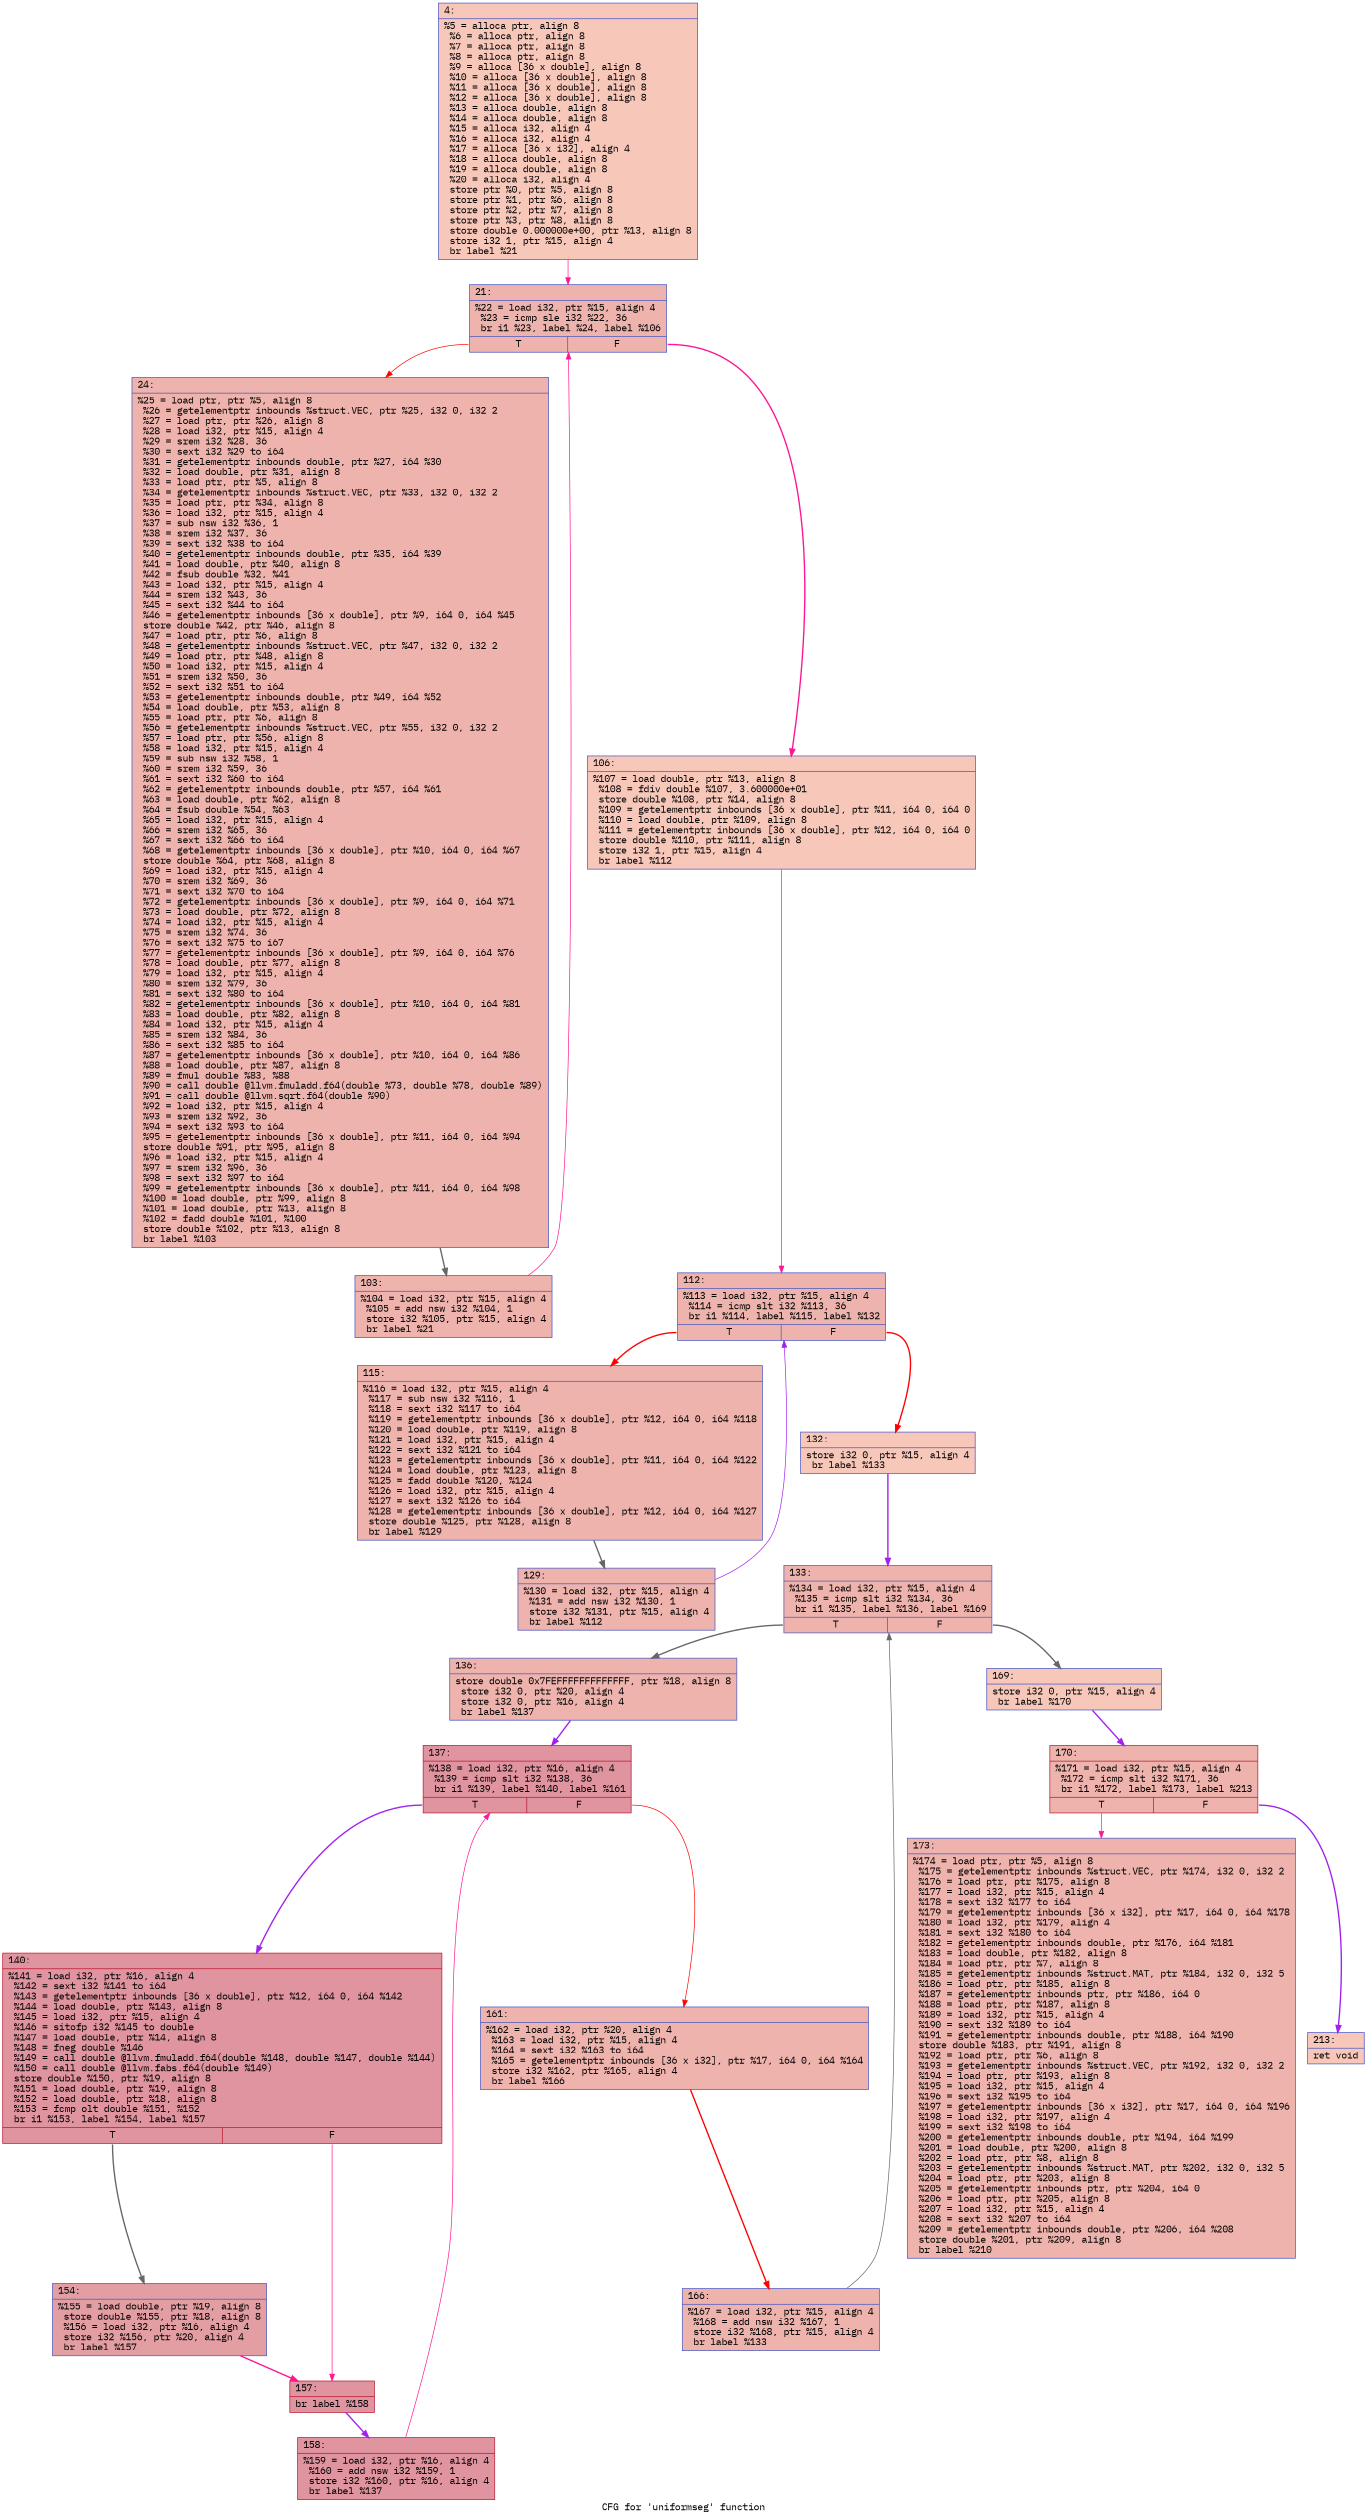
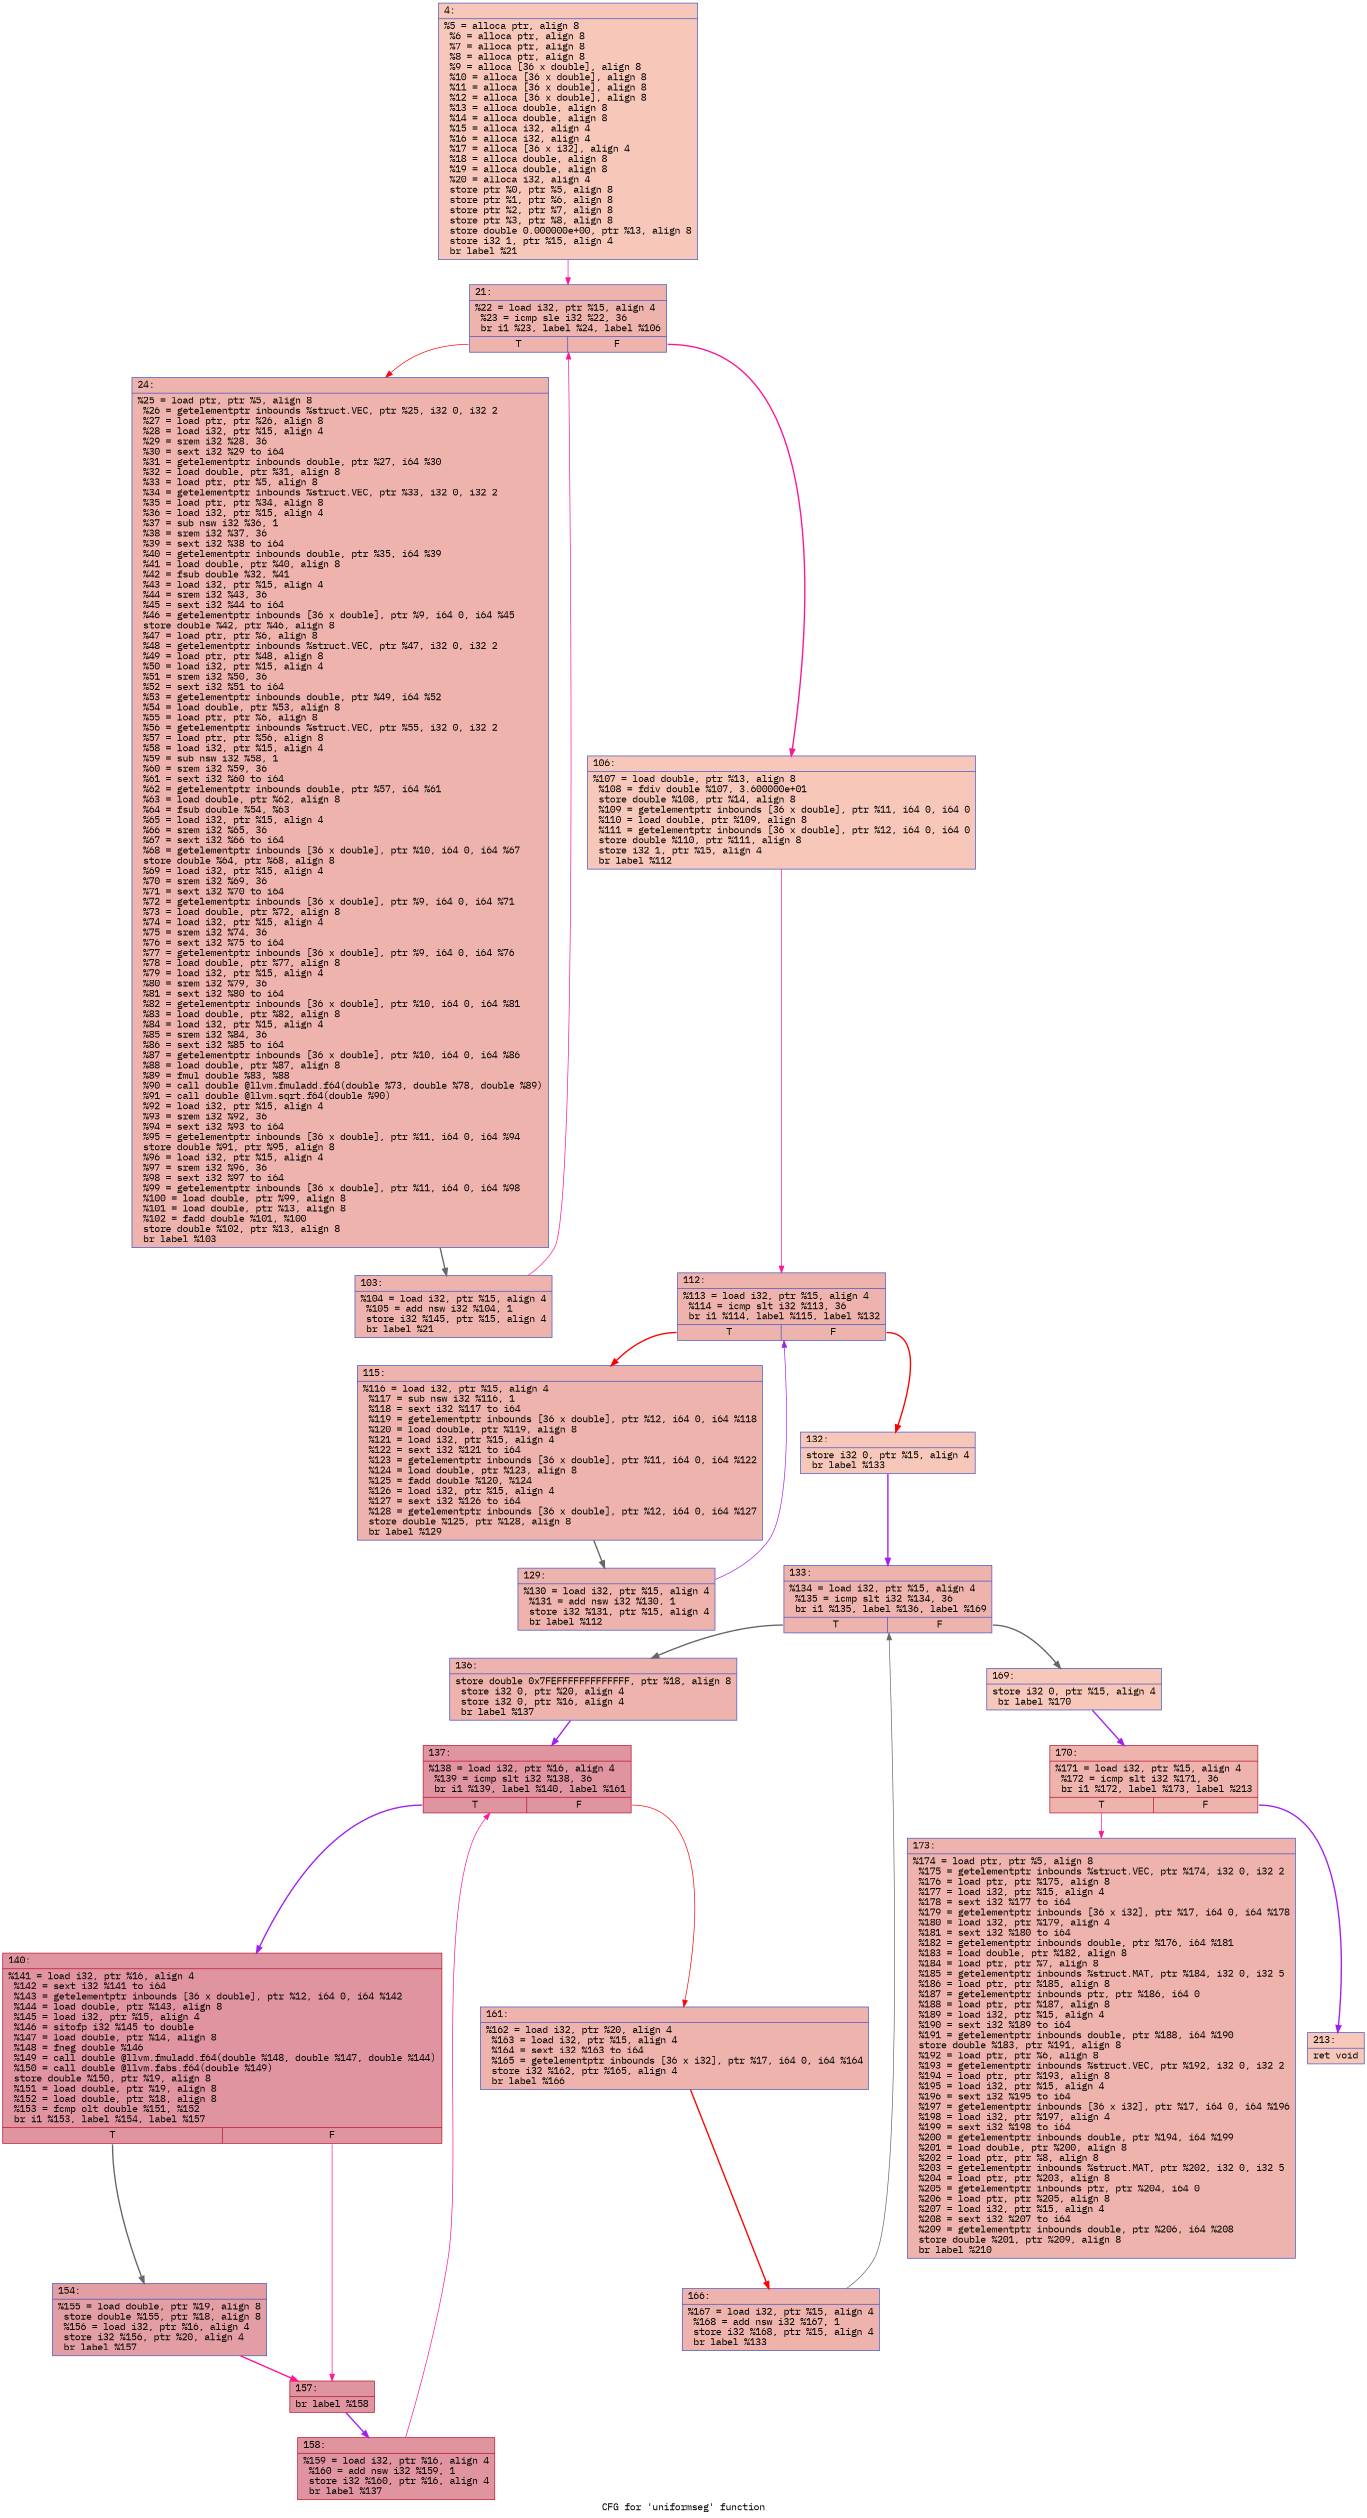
node "24:": text "%76 = sext i32 %75 to i67" -> "%76 = sext i32 %75 to i64"
node "103:": text "store i32 %105, ptr %15, align 4" -> "store i32 %145, ptr %15, align 4"
